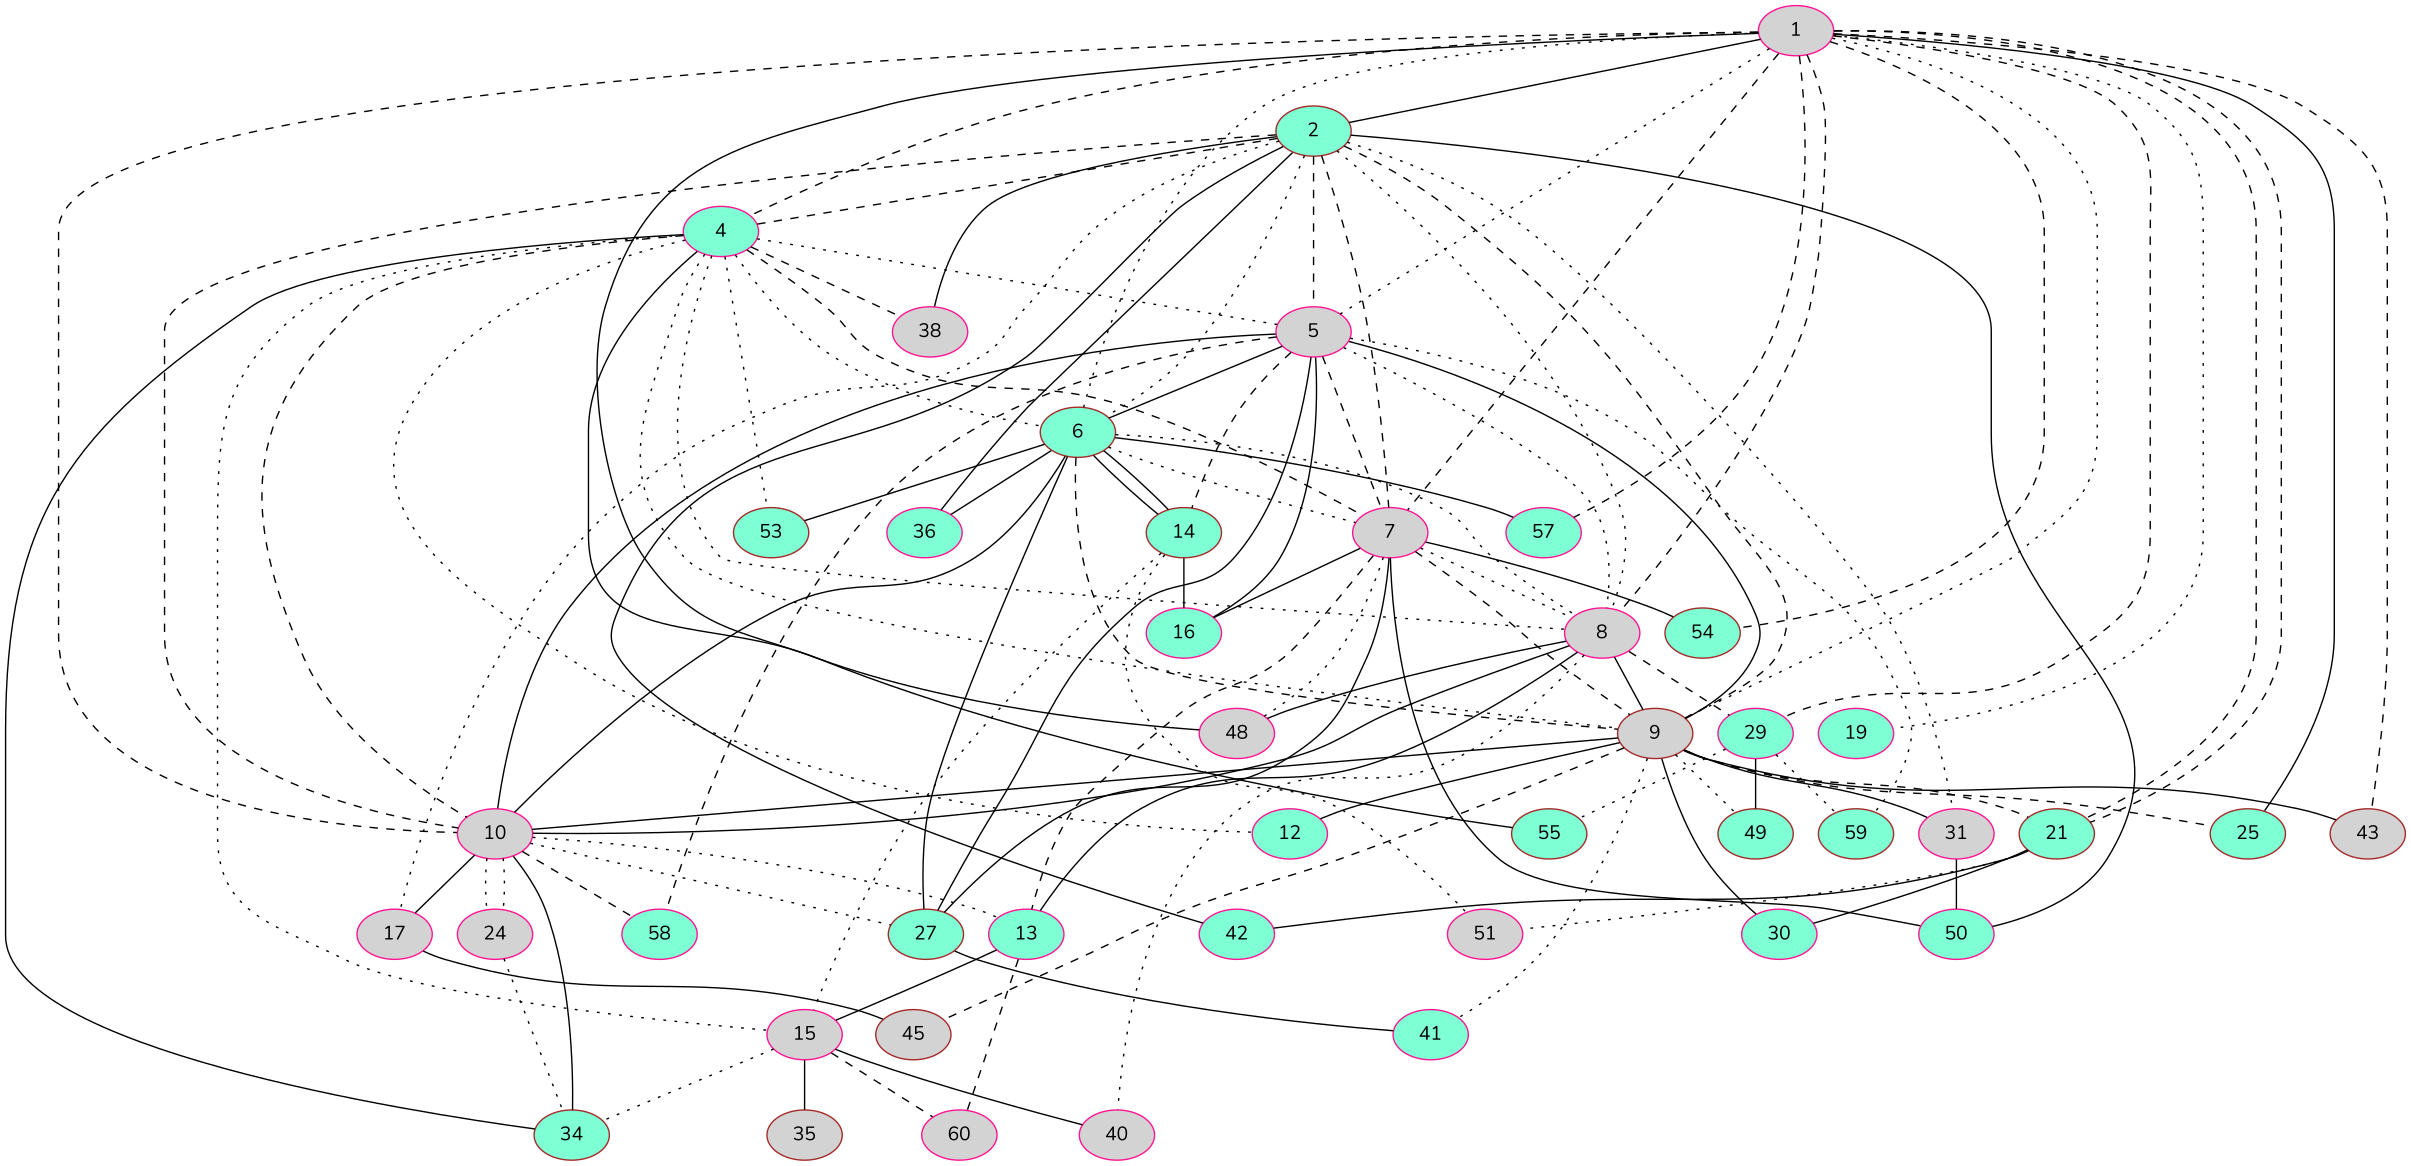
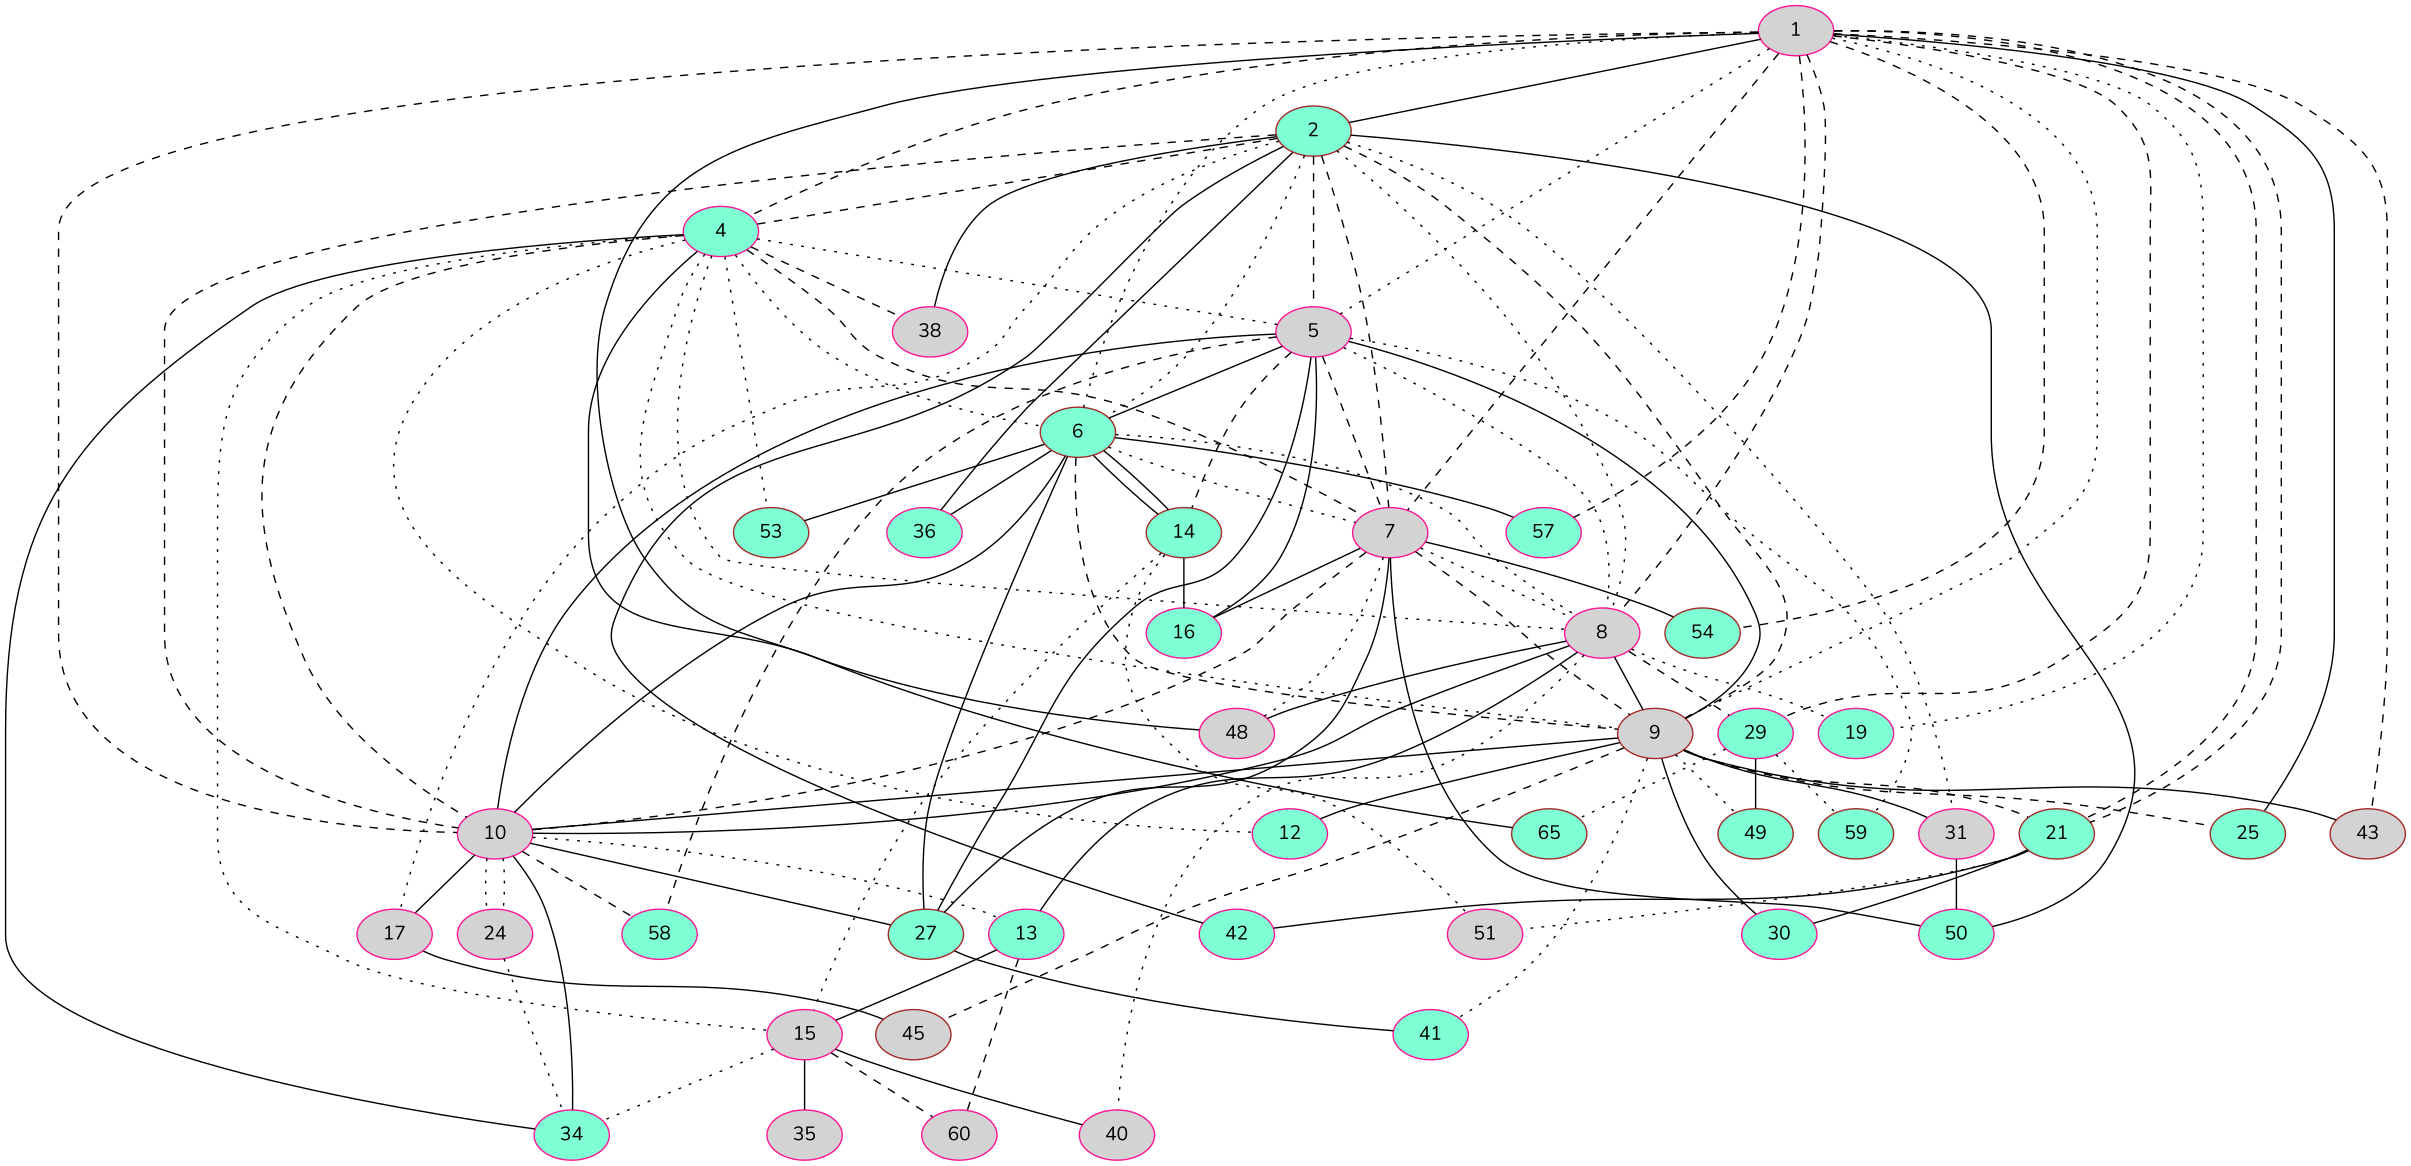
edge "8" -- "19": added
edge "7" -- "13": now "7" -- "10"
node "55": label "55" -> "65"
edge "10" -- "27": style dotted -> solid
node "34": color brown -> deeppink
node "35": color brown -> deeppink
